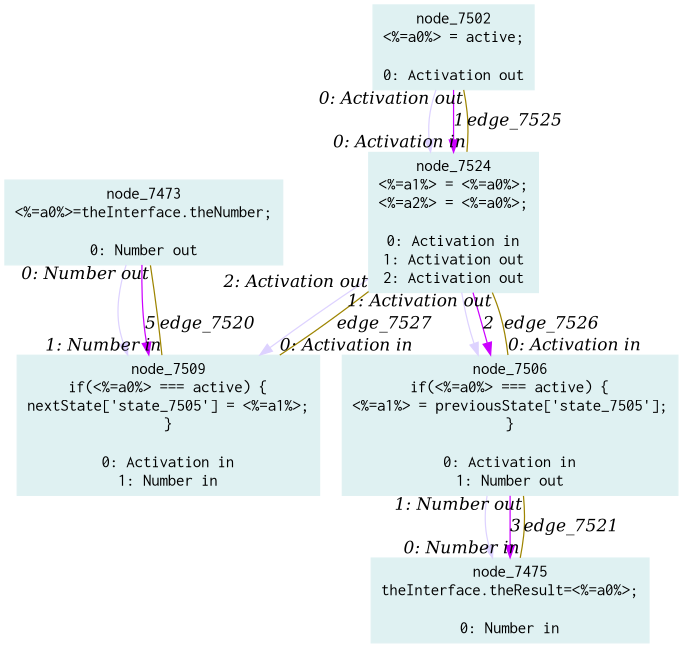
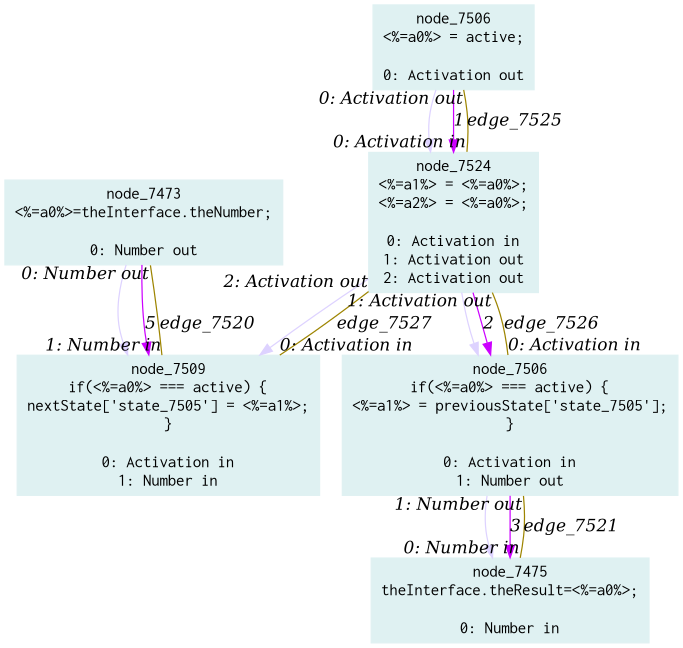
node "node_7502 <%=a0%> = active; 0: Activation out": label "node_7502 <%=a0%> = active; 0: Activation out" -> "node_7506 <%=a0%> = active; 0: Activation out"
